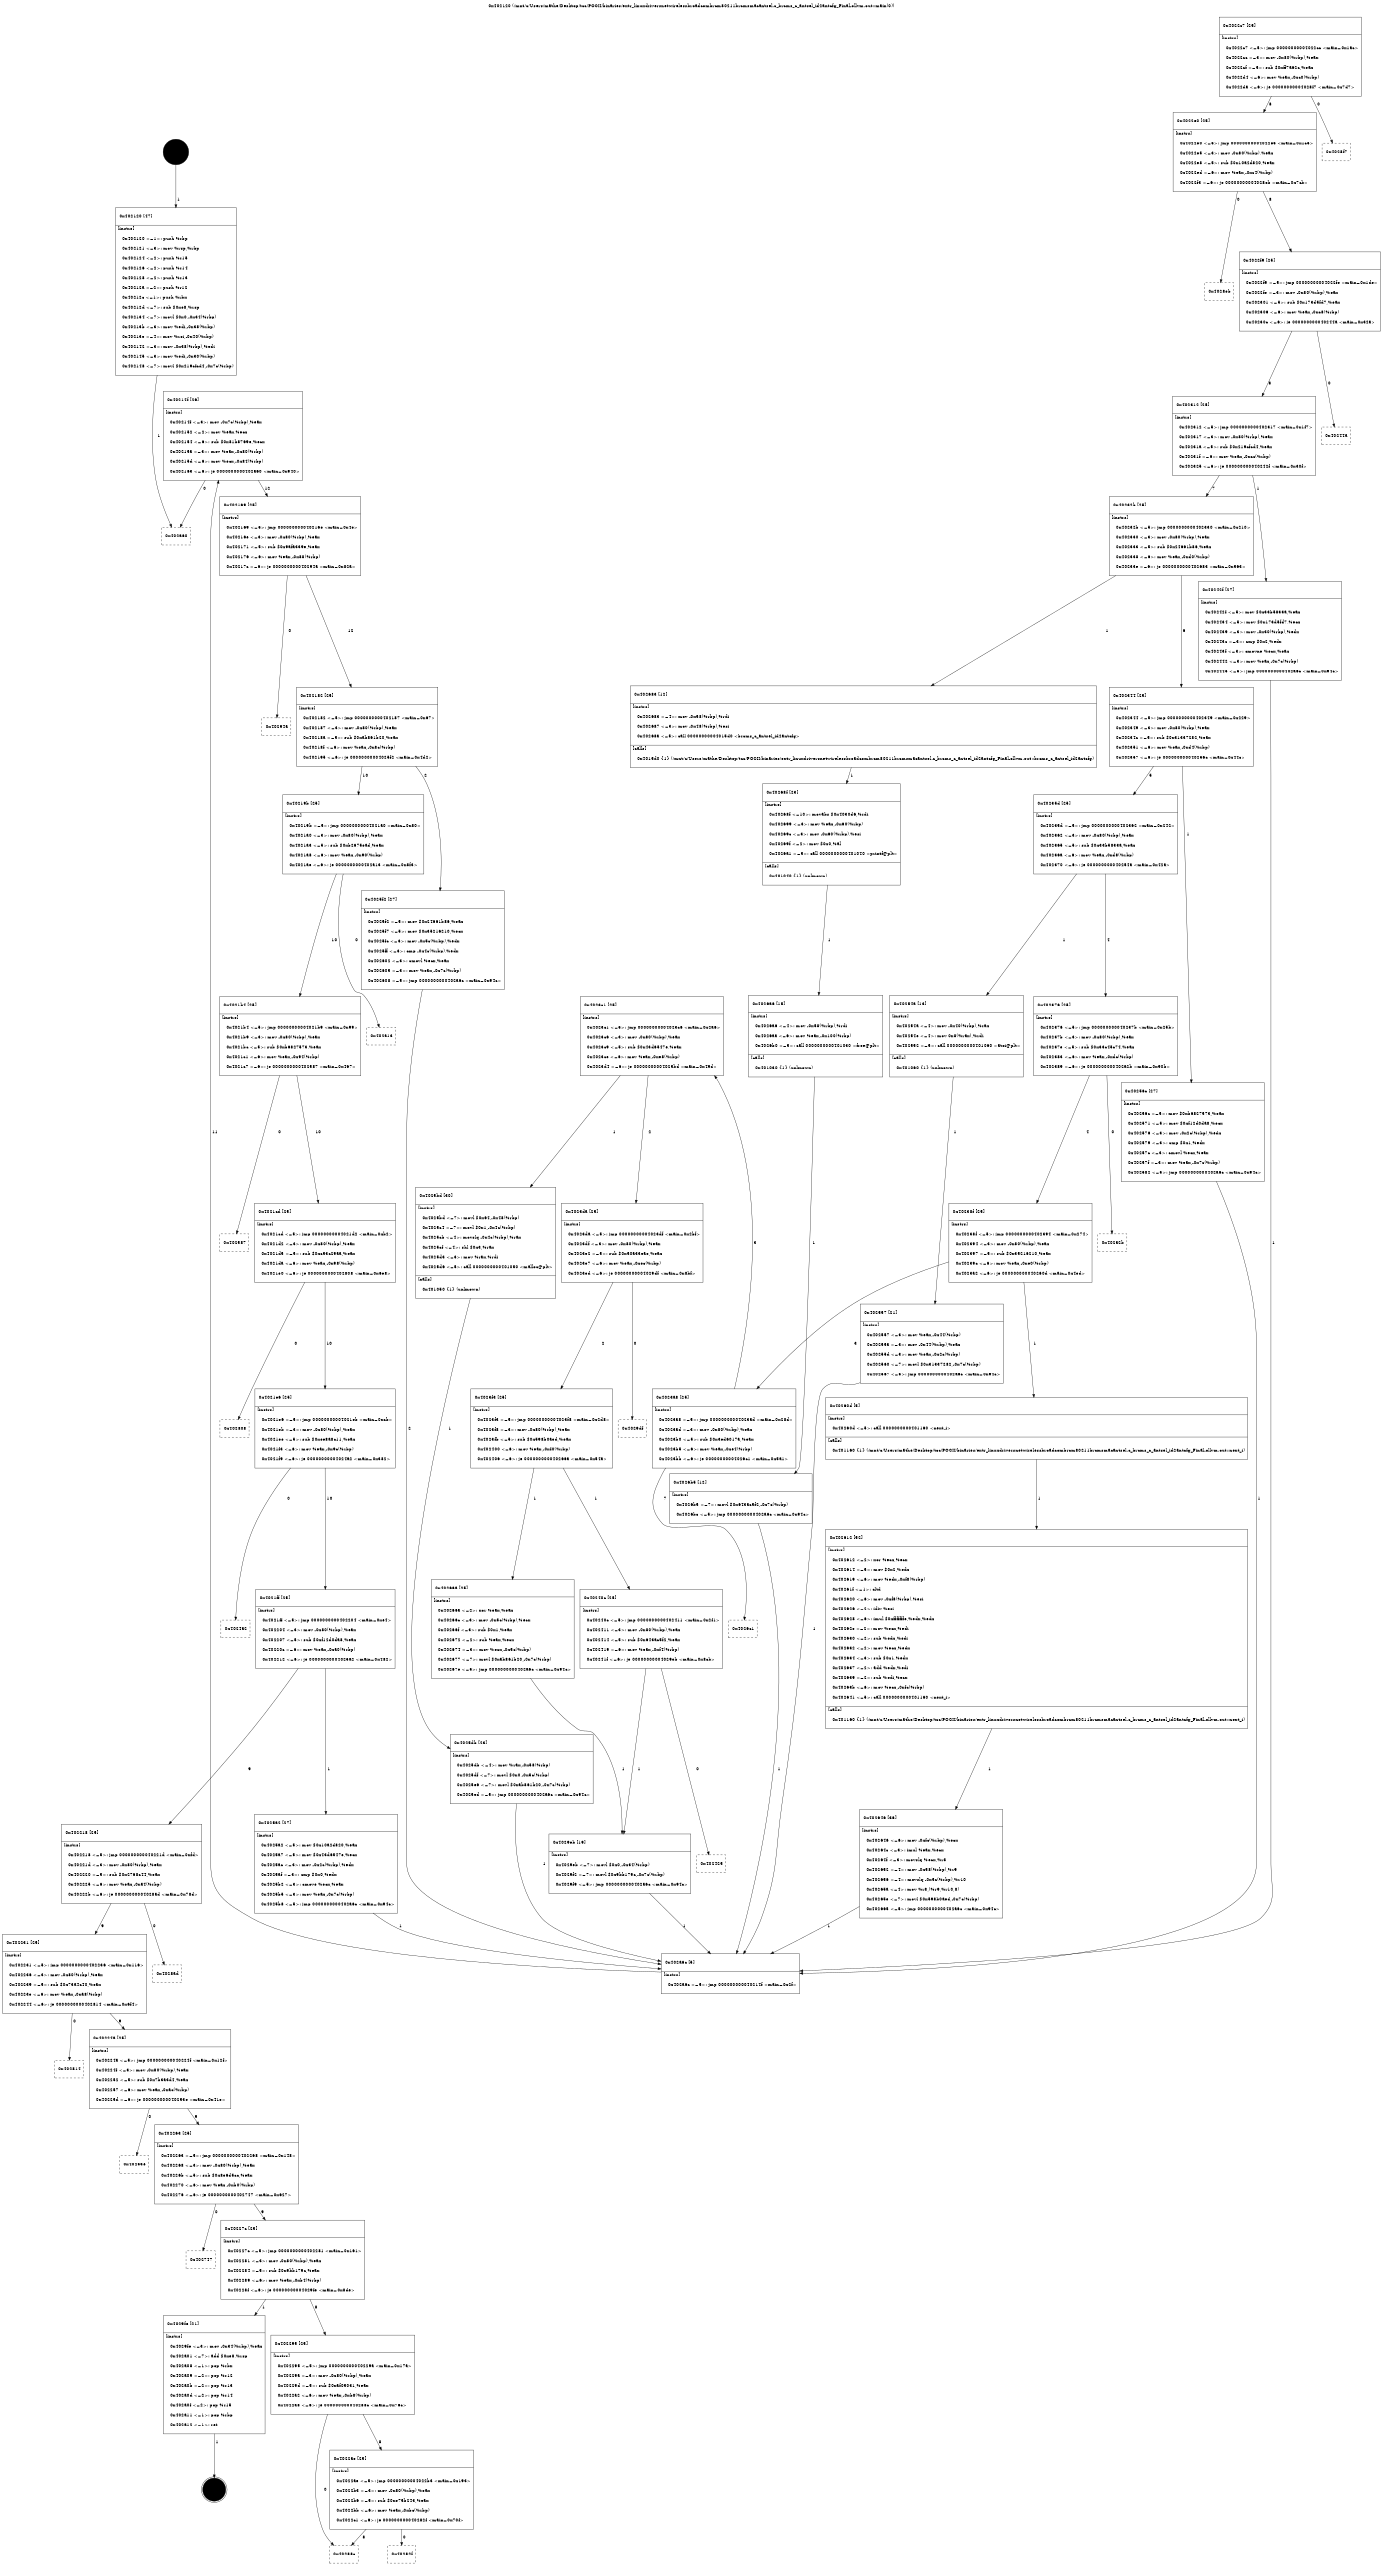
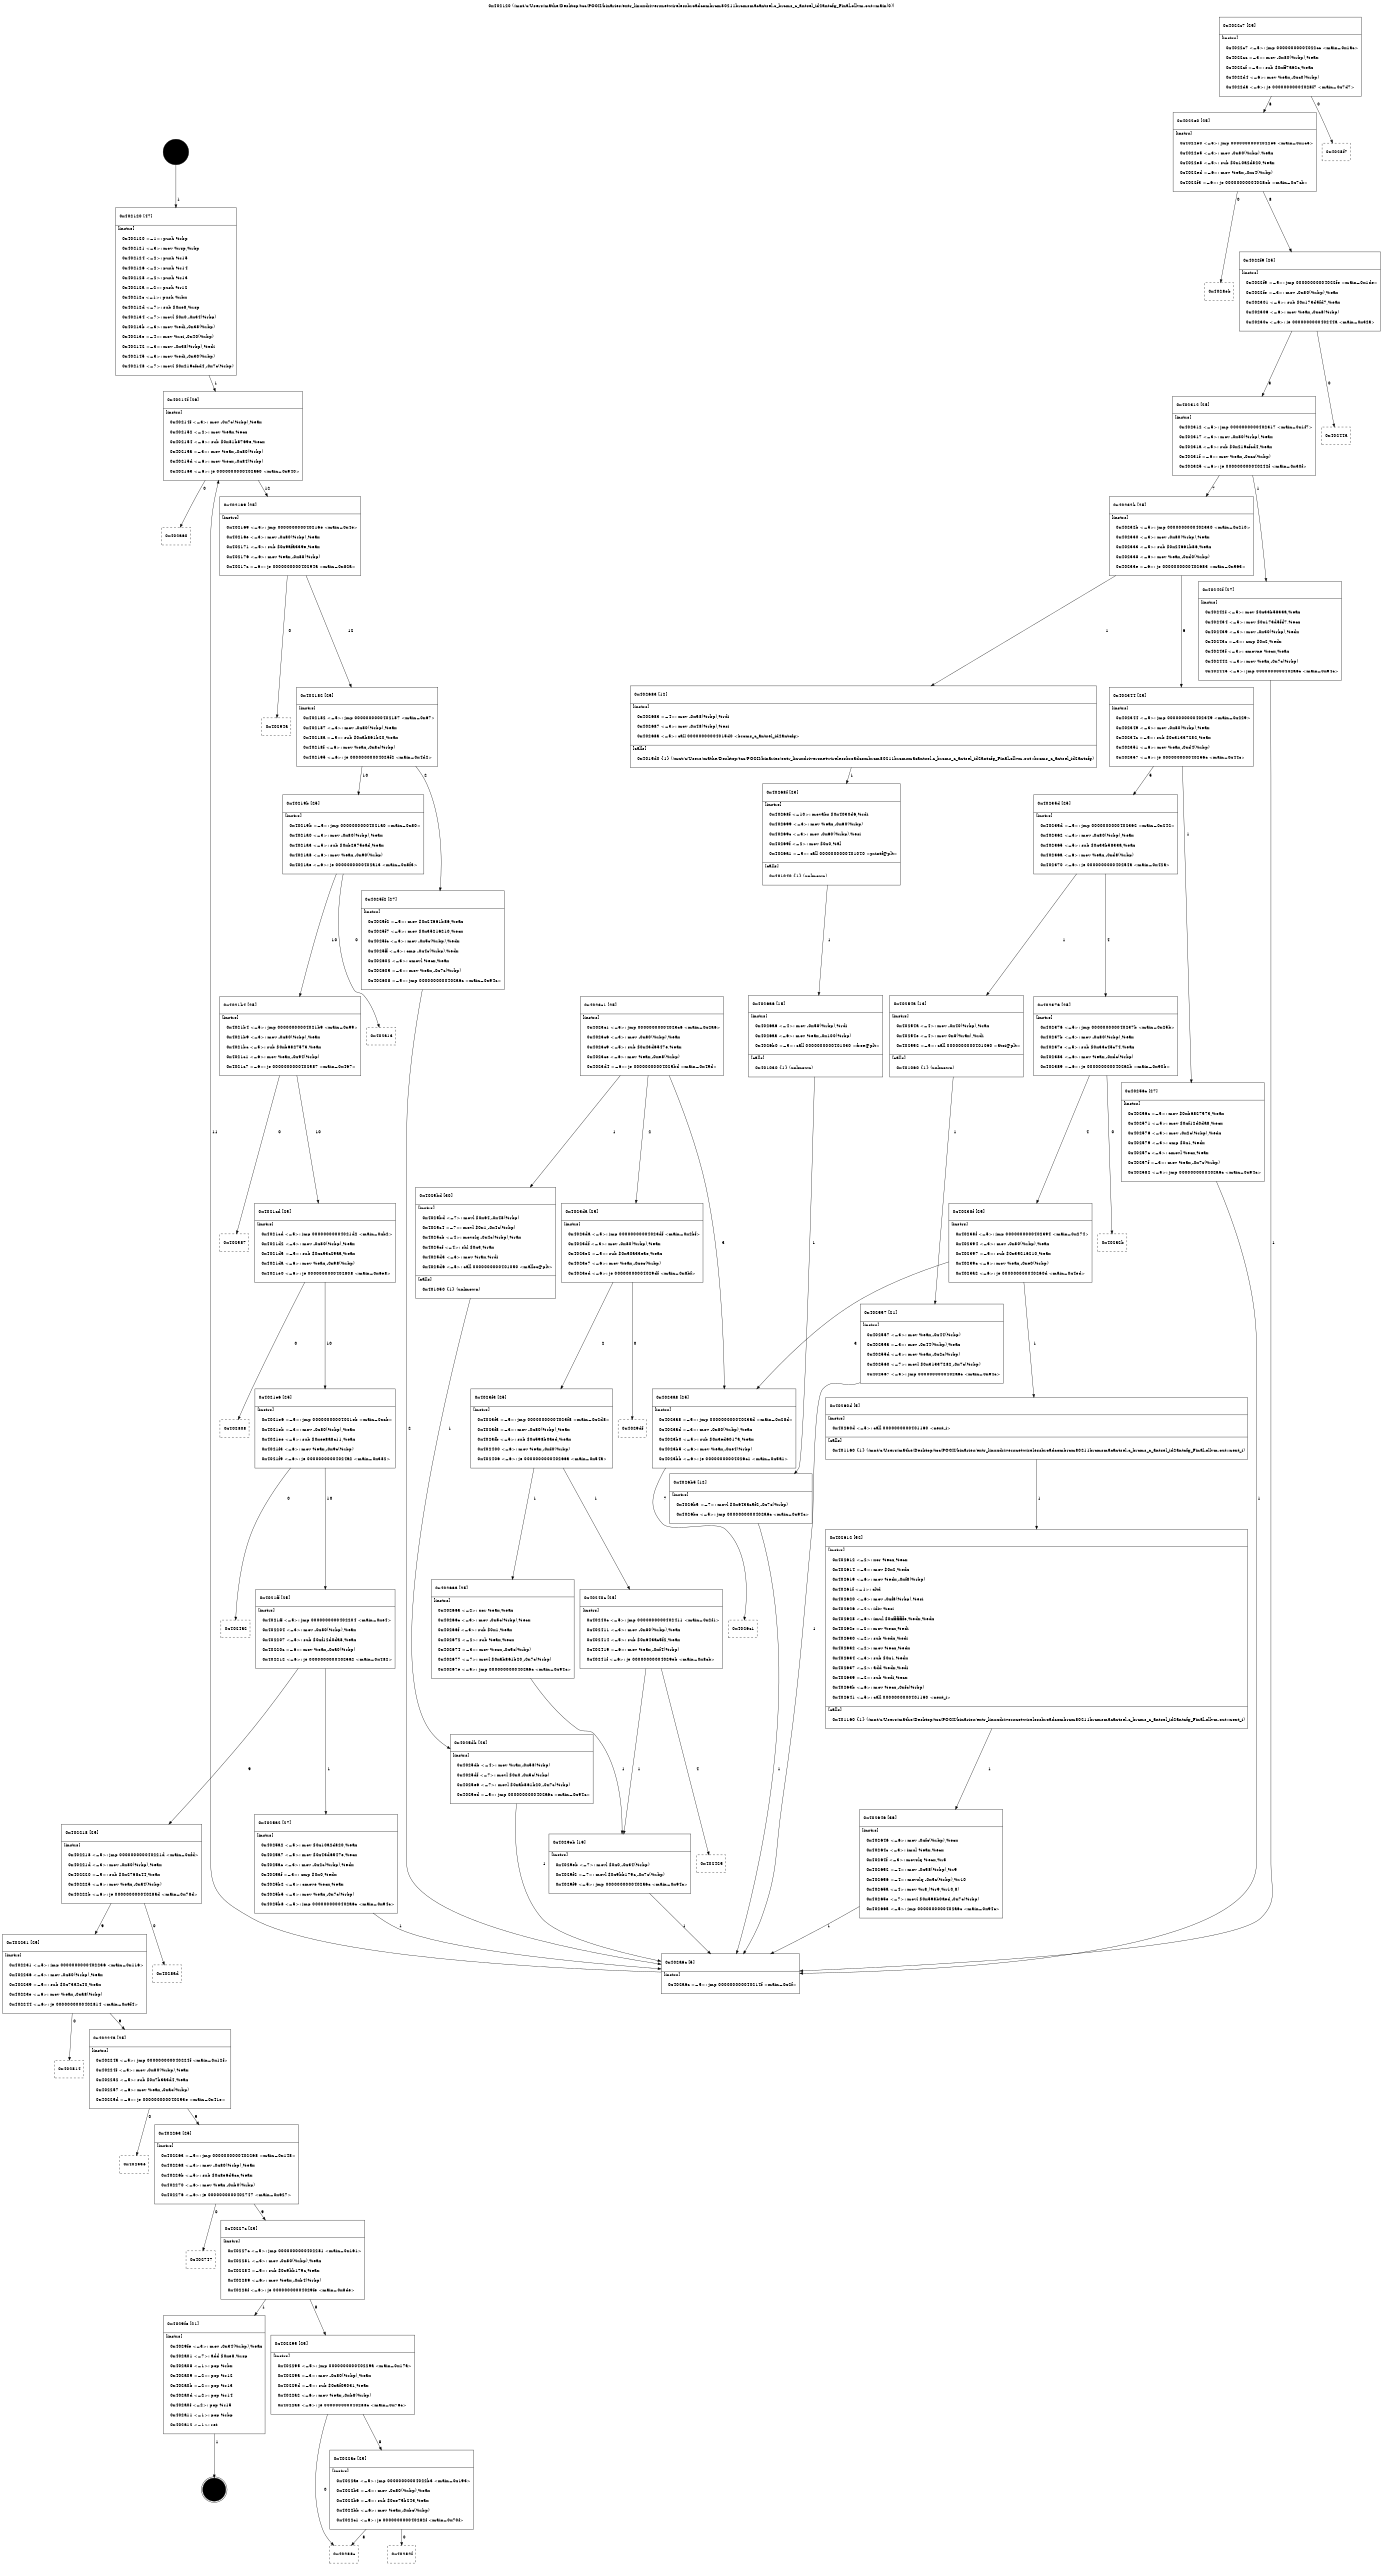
edge "0x402120 [47]" -> "0x402a60": now "0x402120 [47]" -> "0x40214f [26]"
edge "0x4023a8 [25]" -> "0x4023c1 [25]": reversed
edge "0x40240c [25]" -> "0x402425": label " 0" -> " 4"
